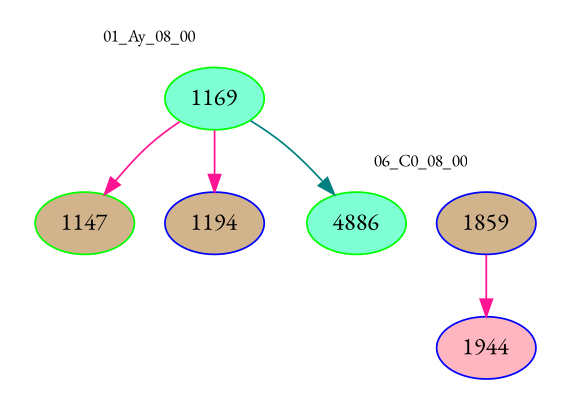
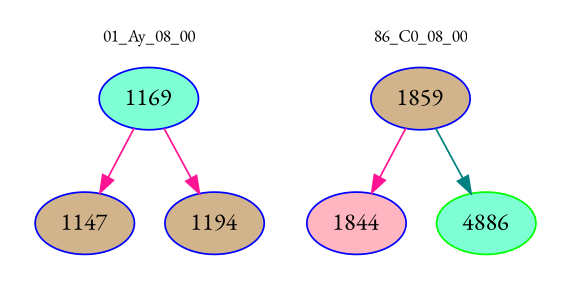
node "1169": color green -> blue
edge "1169" -> "4886": now "1859" -> "4886"
cluster "06_C0_08_00": label "06_C0_08_00" -> "86_C0_08_00"
node "1147": color green -> blue
node "1944": label "1944" -> "1844"
